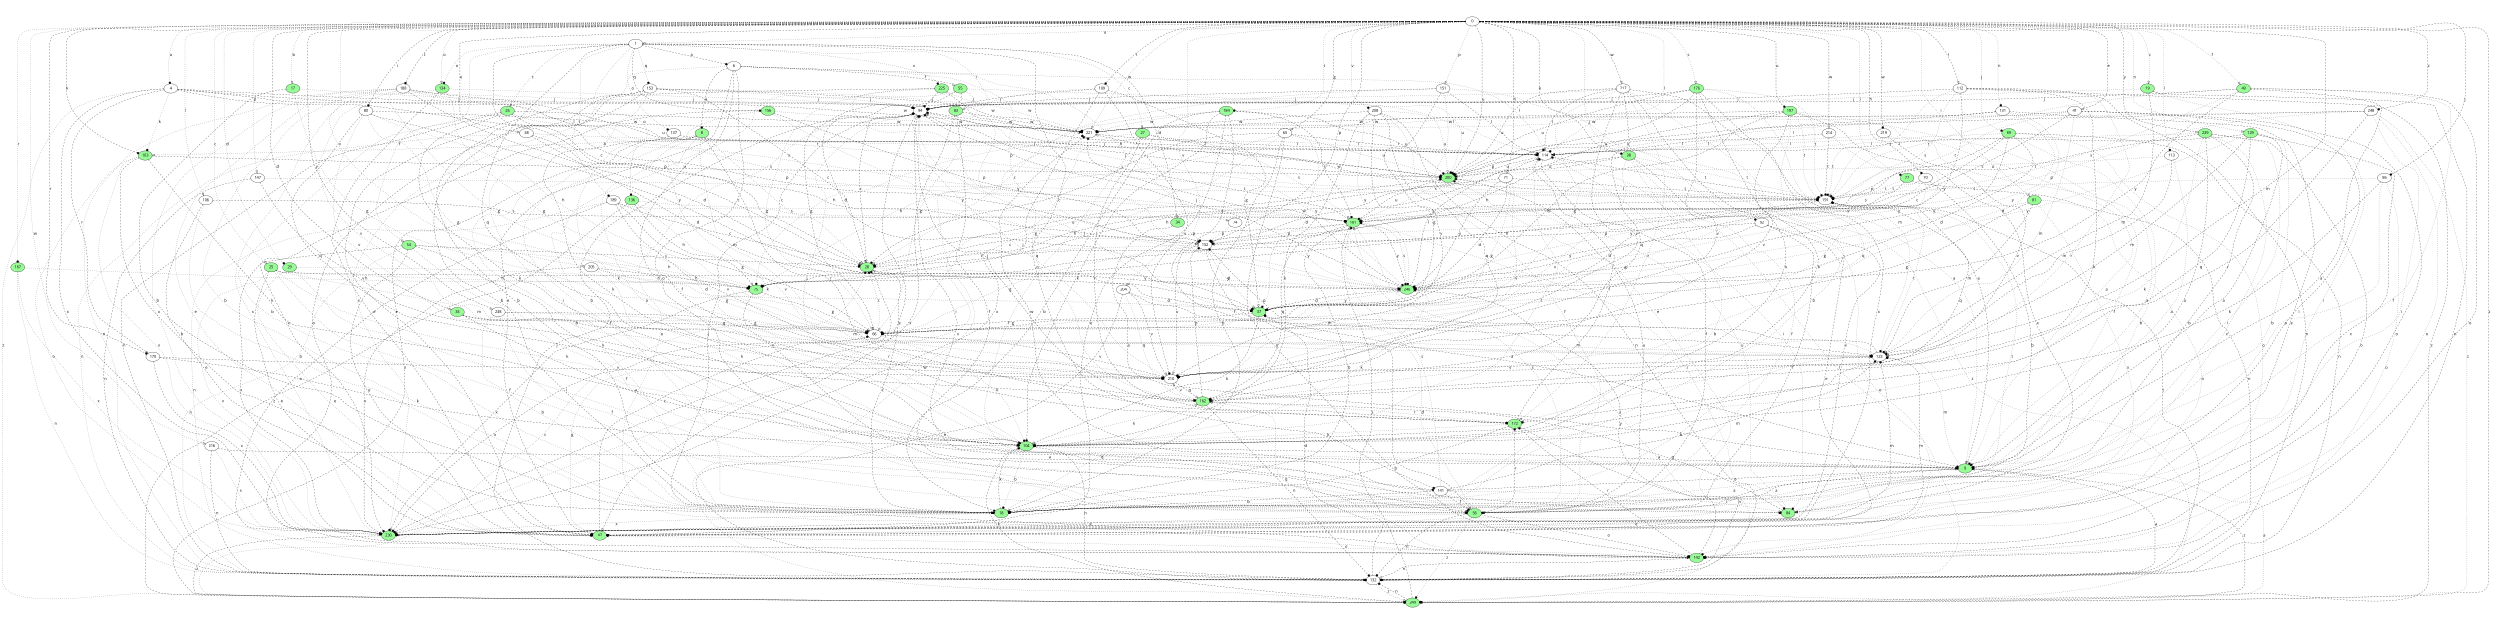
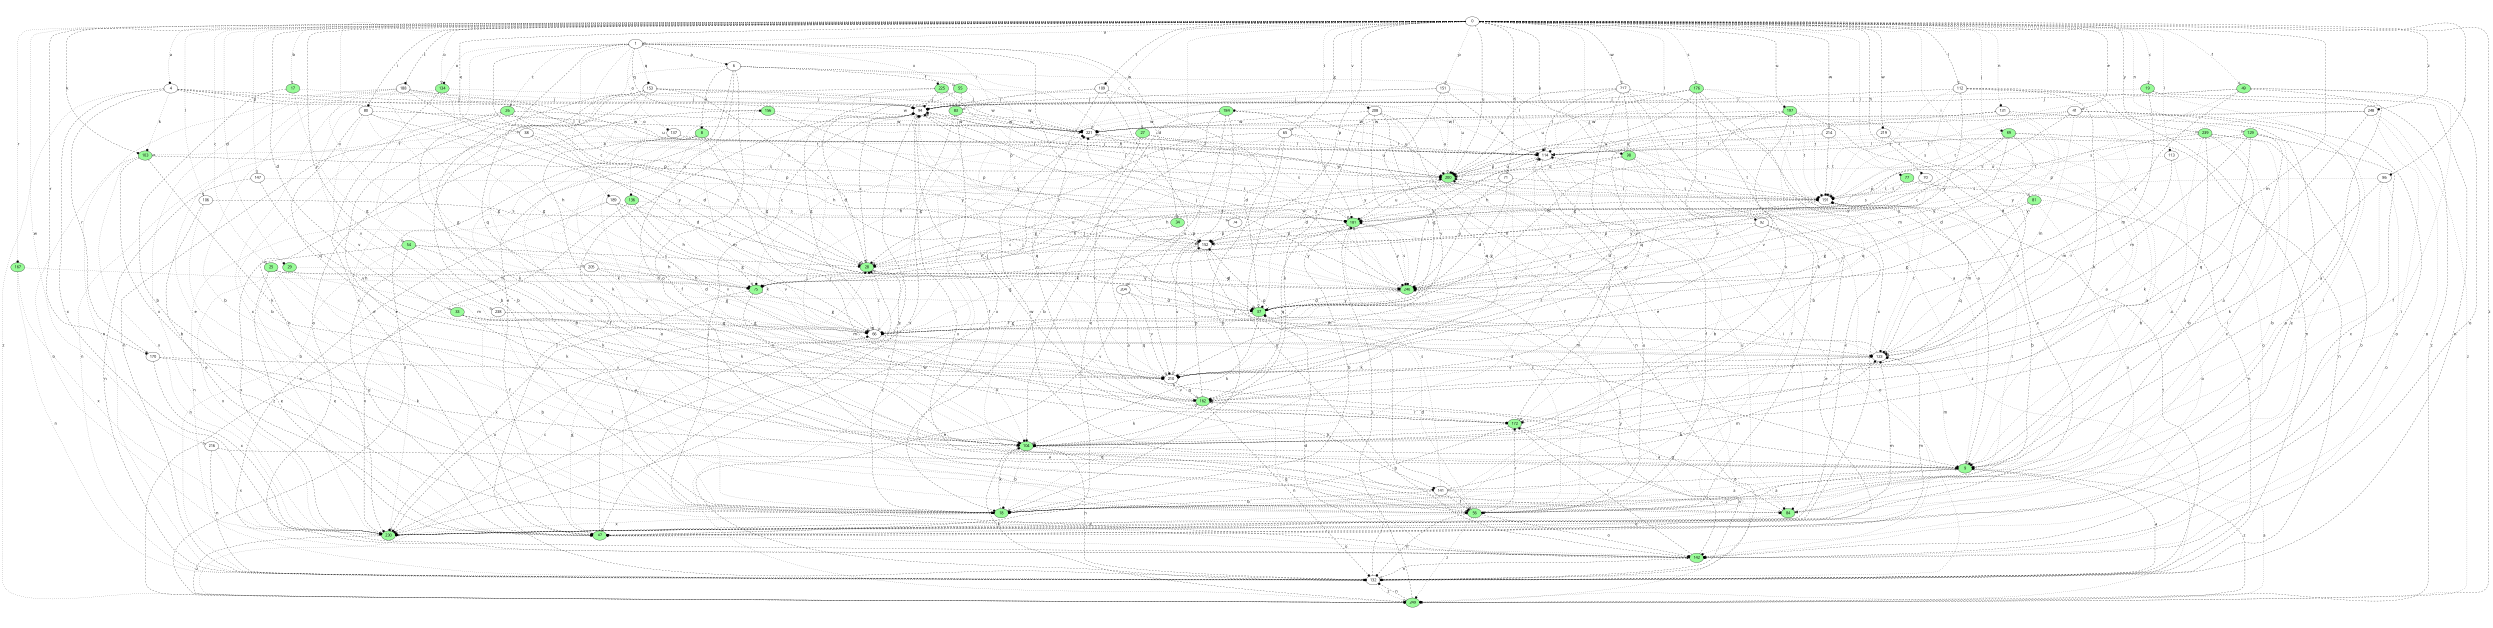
edge "109" -> "37": label "g" -> "d"
